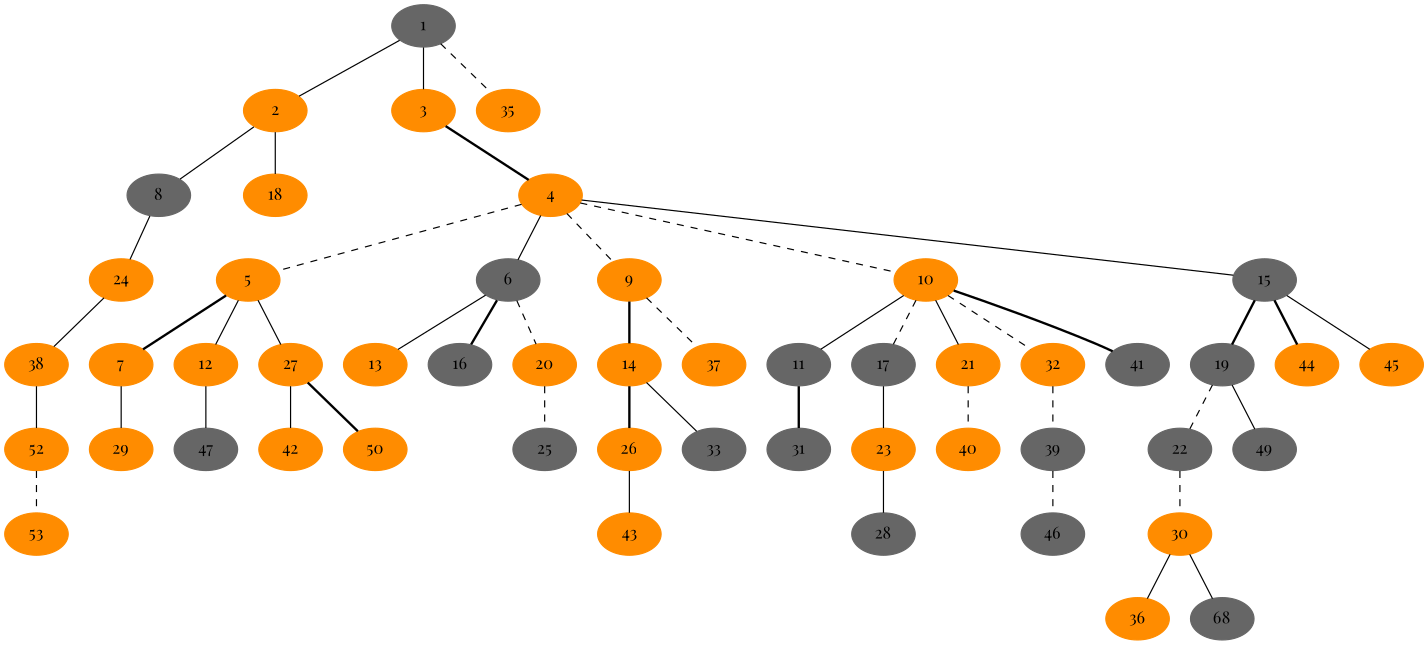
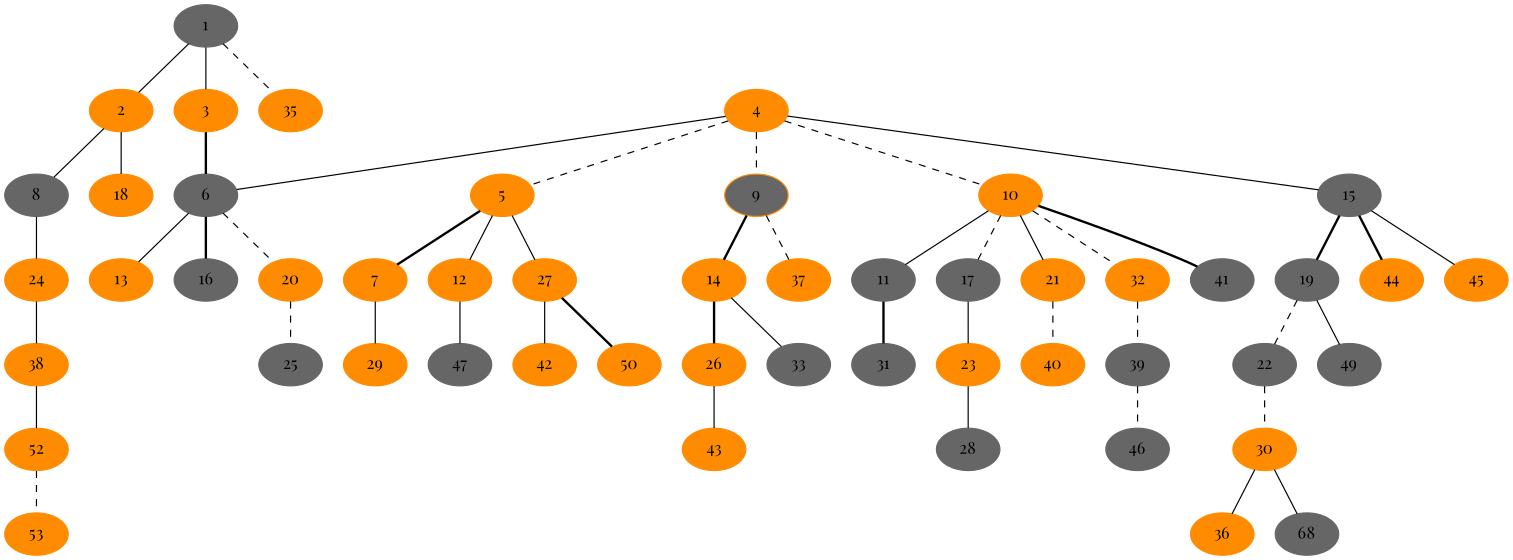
edge "3" -- "4": now "3" -- "6"
node "9": fillcolor darkorange -> gray40
